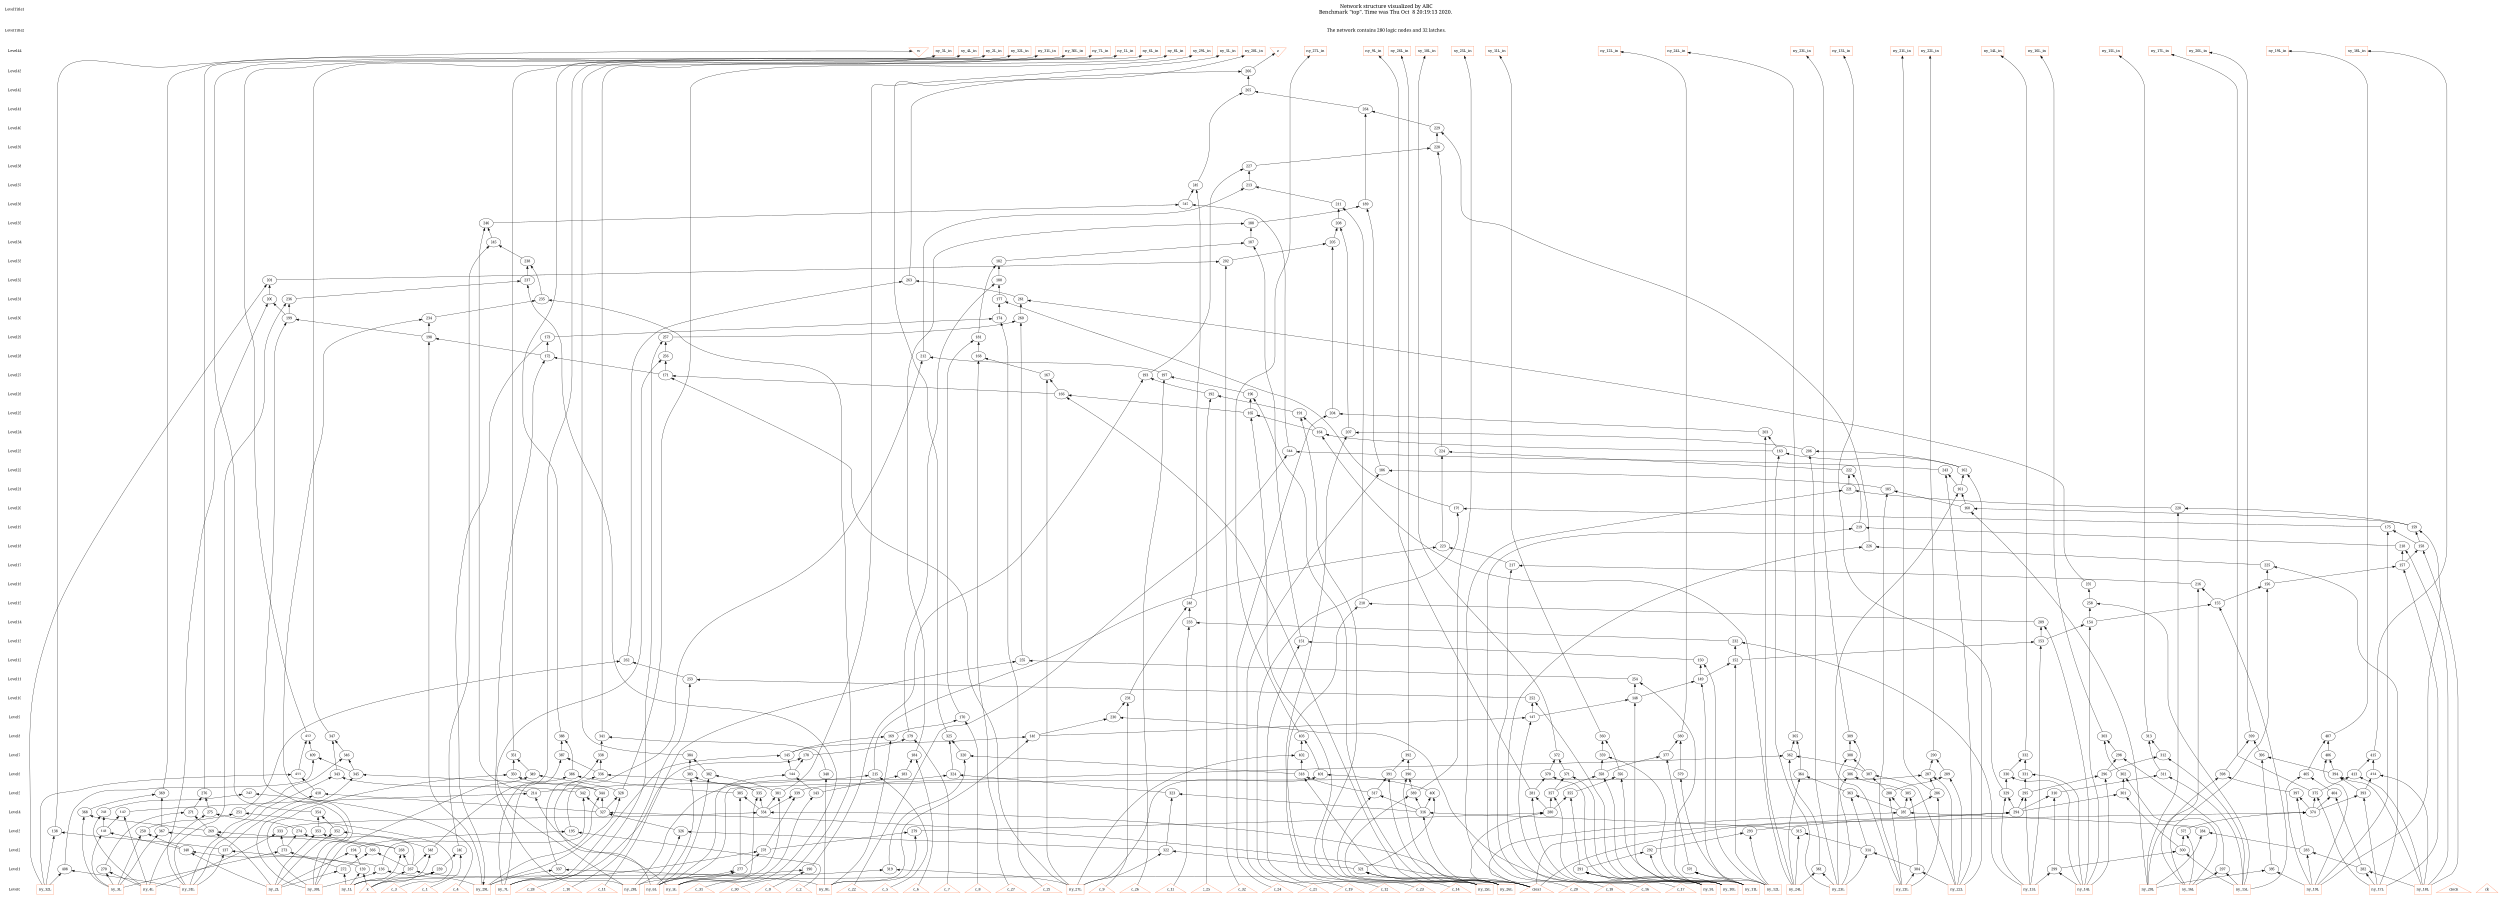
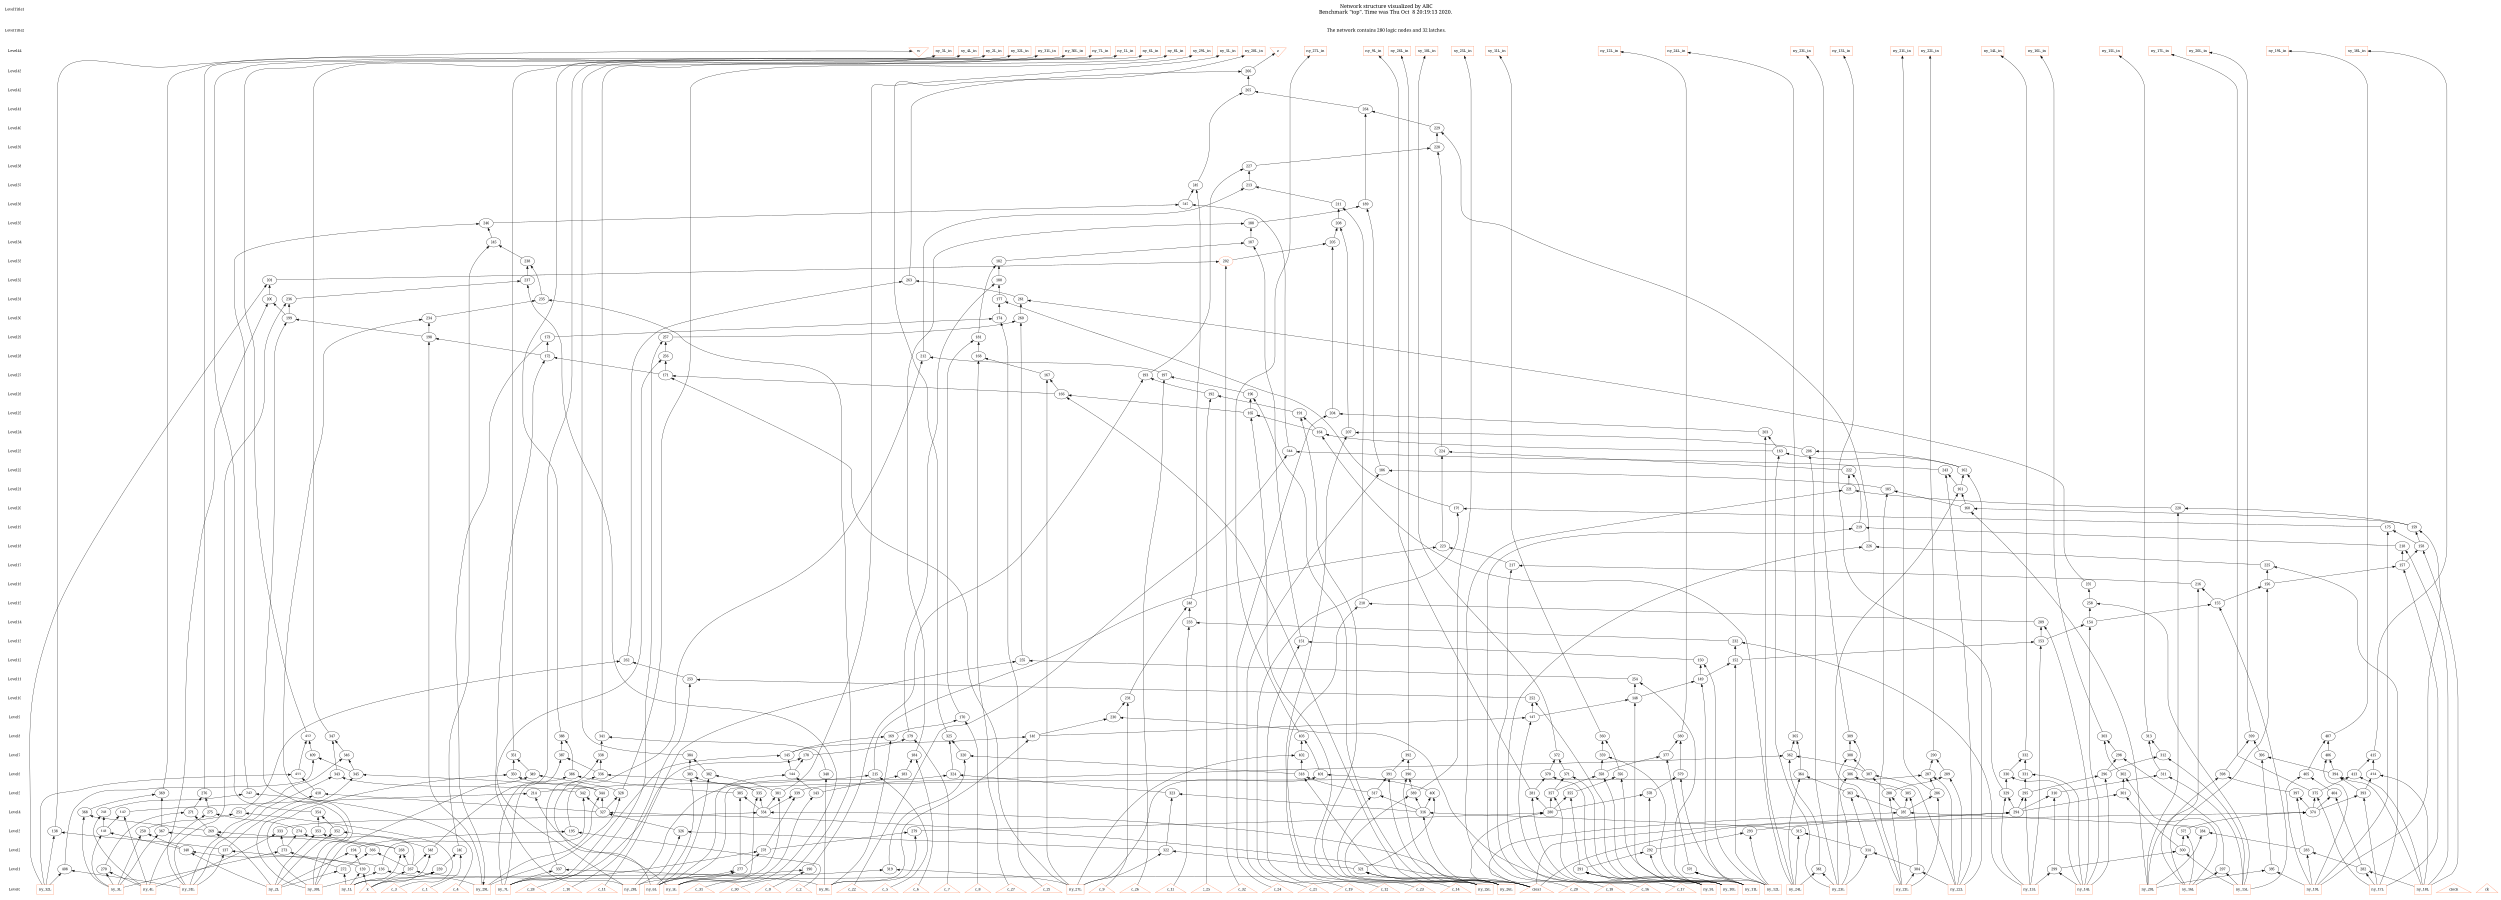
node "202": color black -> coral
edge "214" -> "246": now "242" -> "246"
node "378": added
edge "ny_29L" -> "337": now "ny_7L" -> "337"
